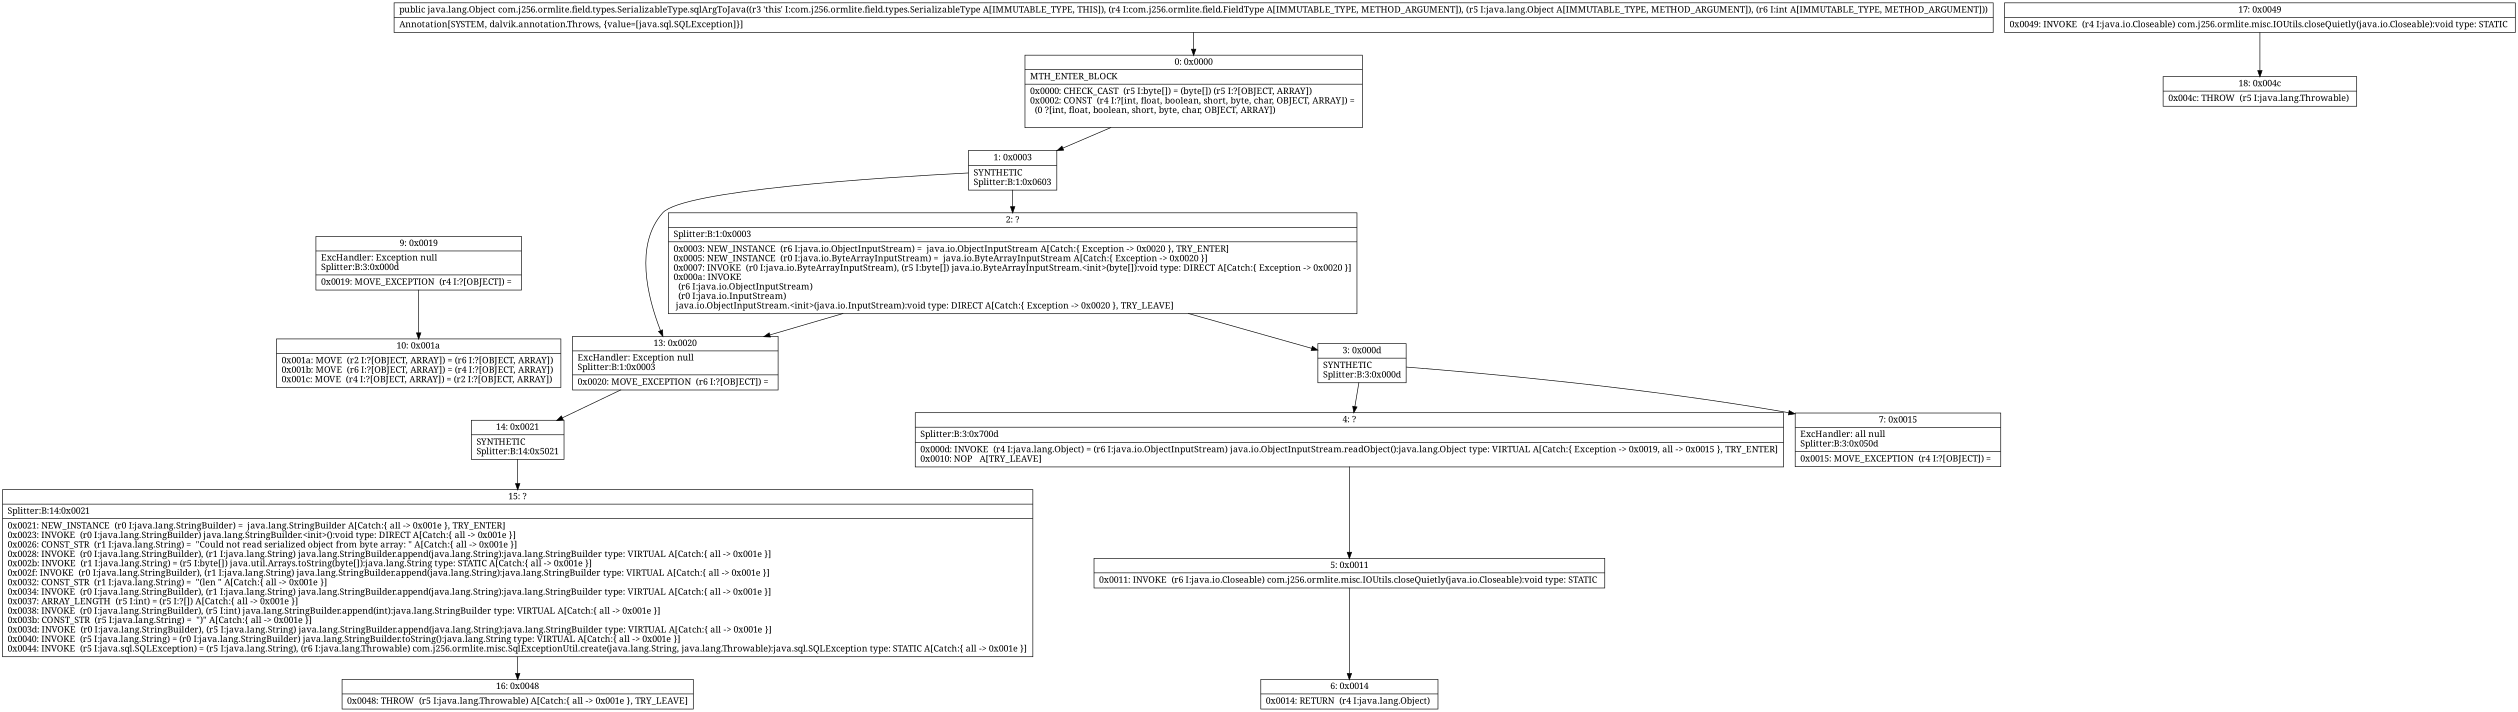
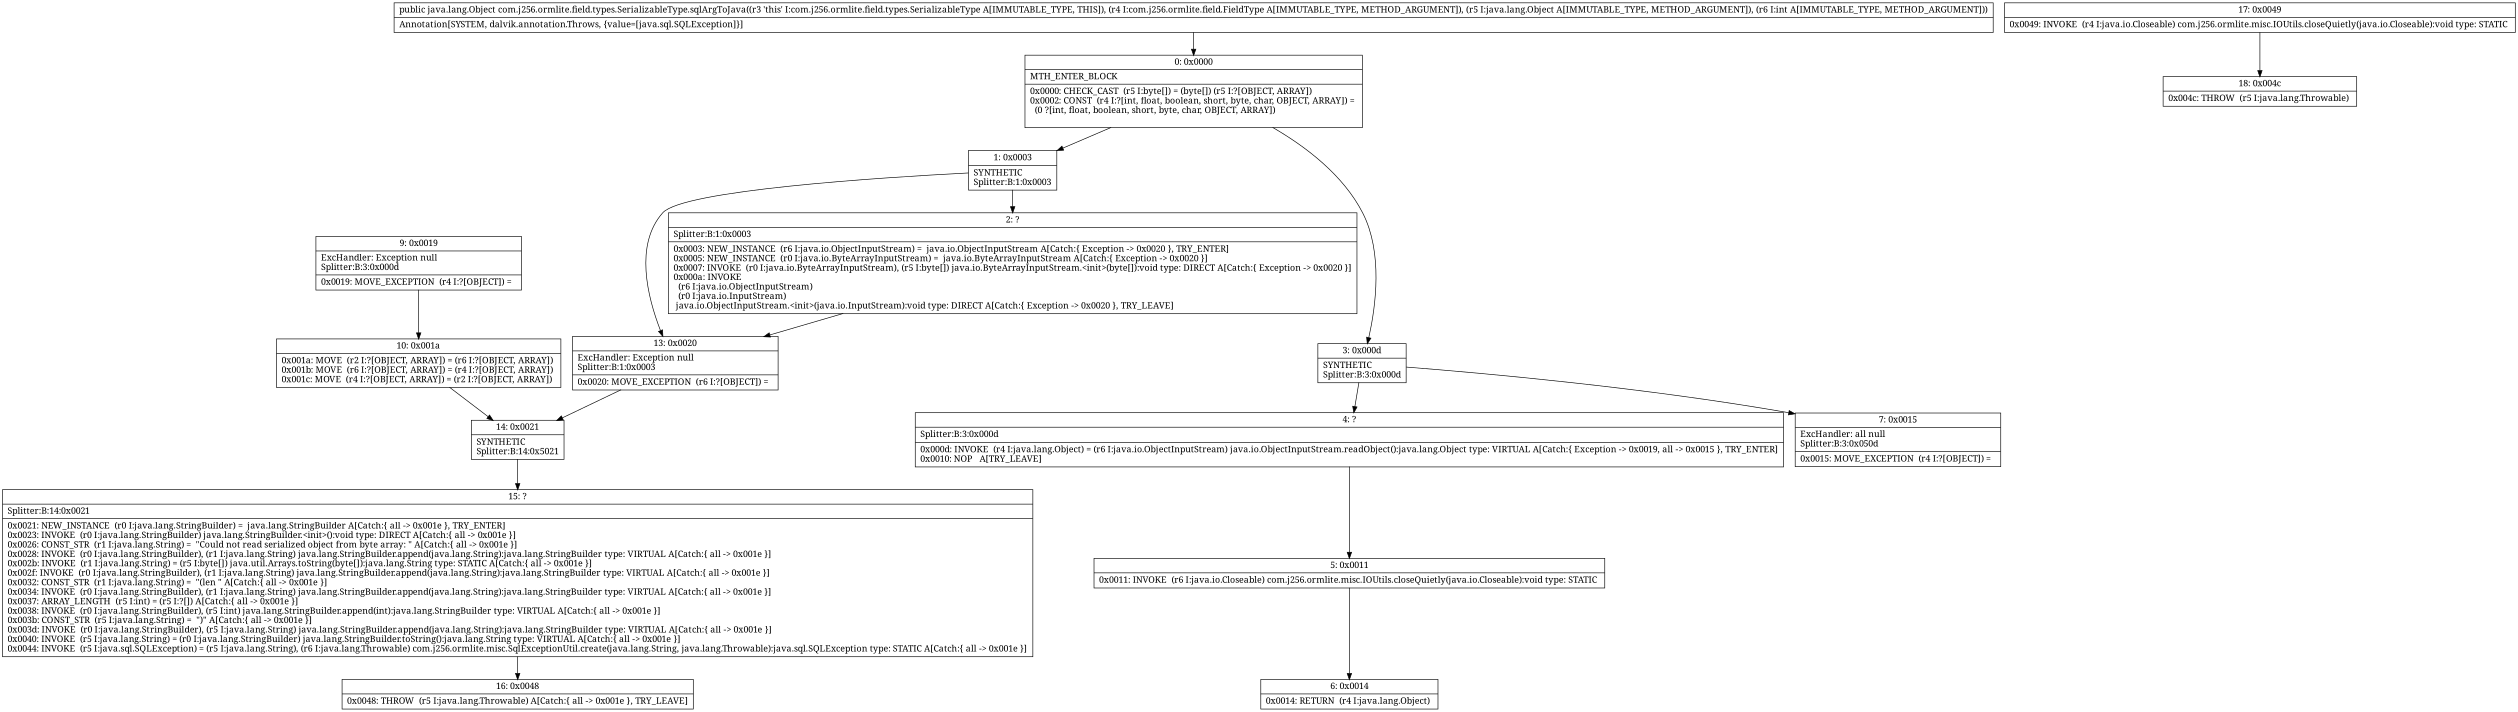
node "1: 0x0003": text "Splitter:B:1:0x0603" -> "Splitter:B:1:0x0003"
edge "2: ?" -> "3: 0x000d": now "0: 0x0000" -> "3: 0x000d"
edge "10: 0x001a" -> "14: 0x0021": added
node "4: ?": text "Splitter:B:3:0x700d" -> "Splitter:B:3:0x000d"
